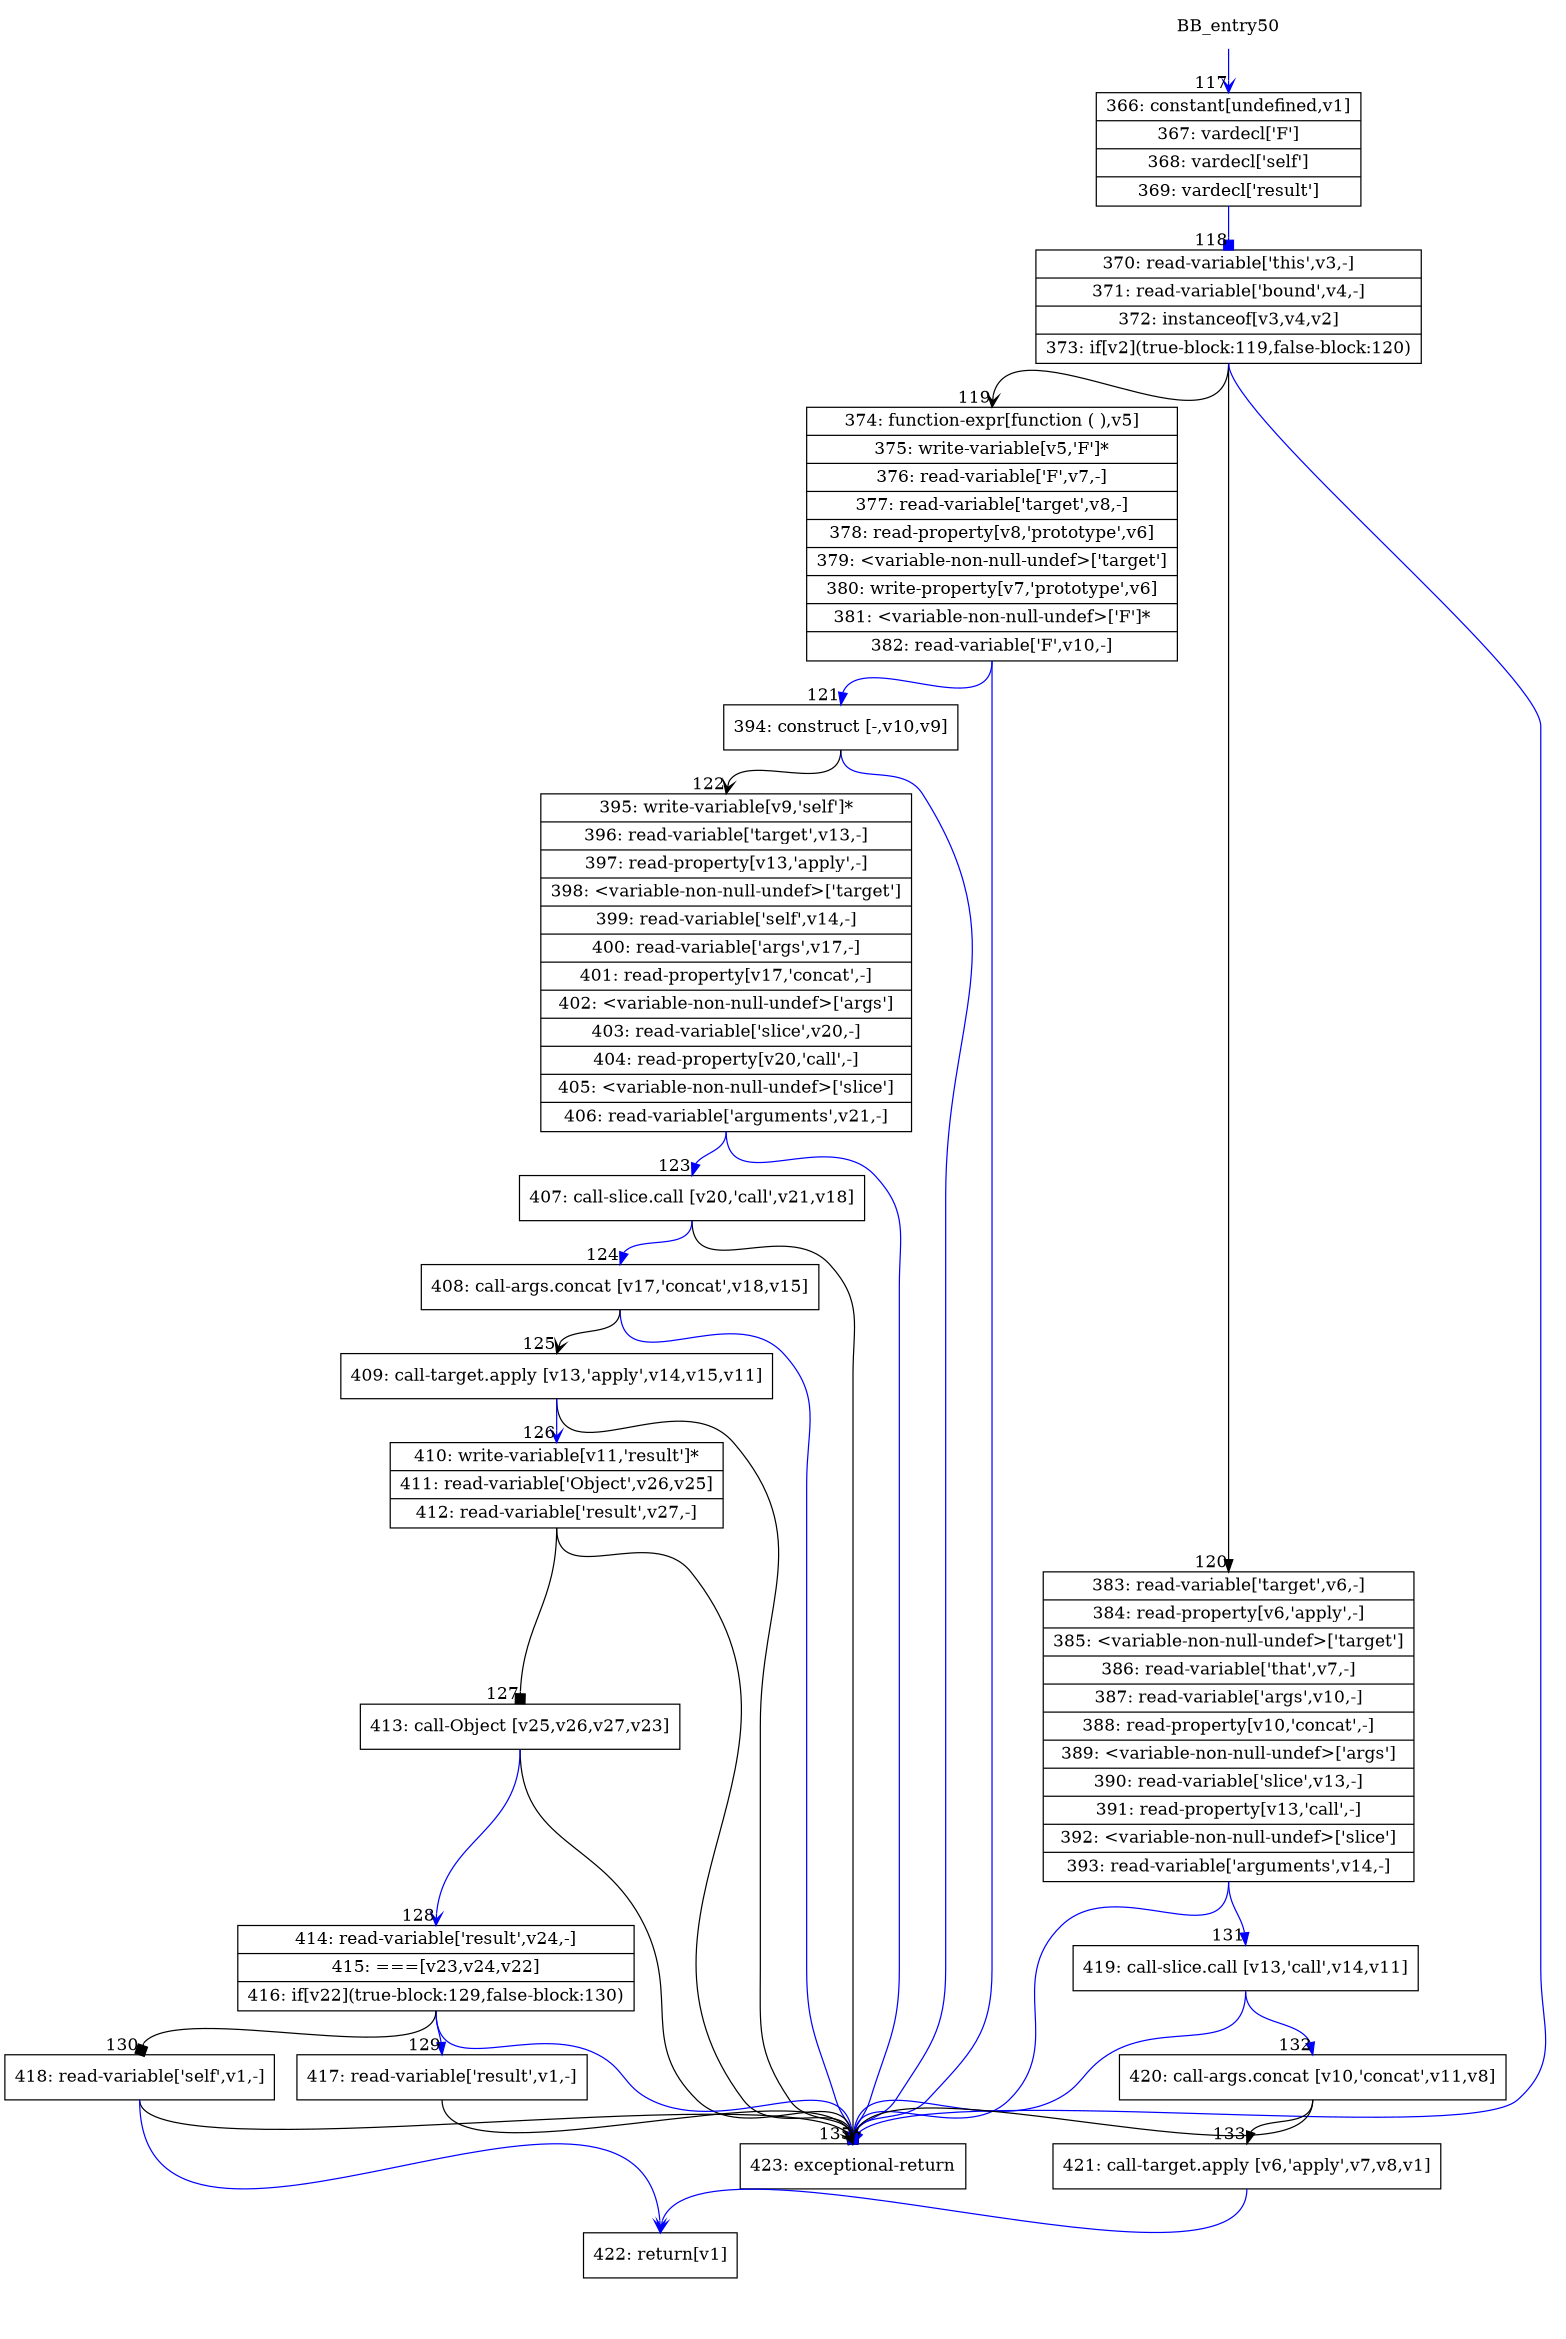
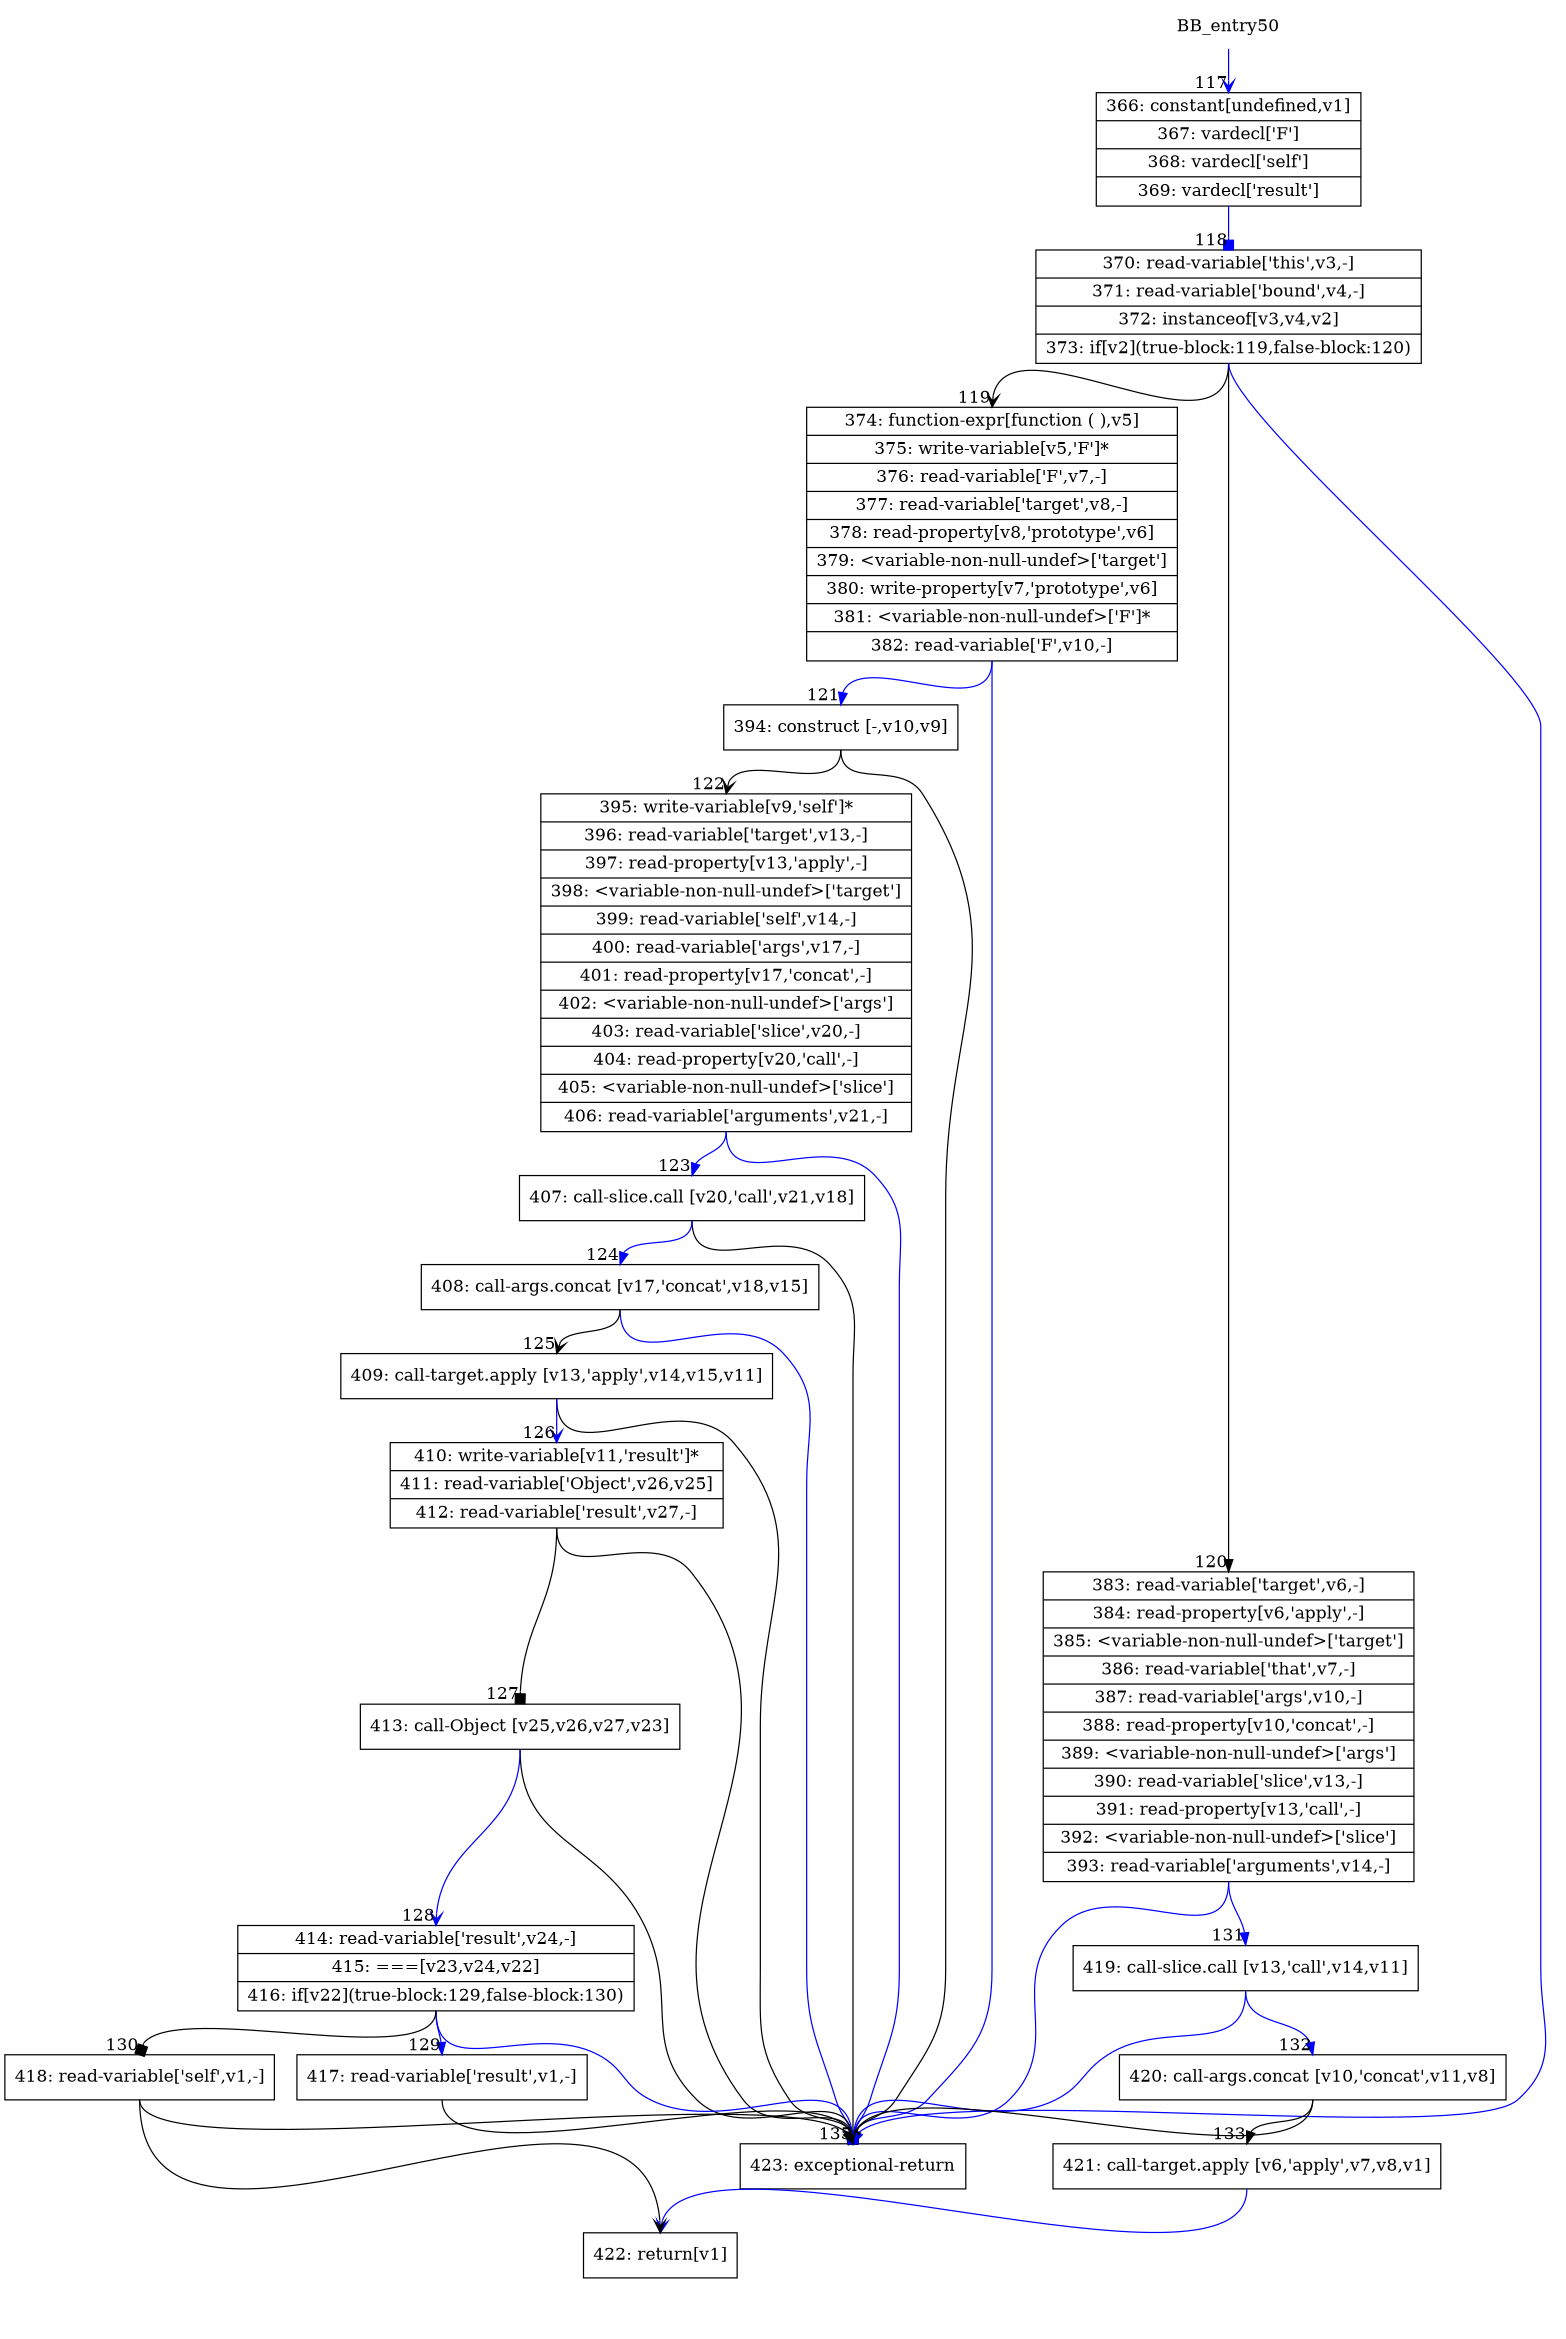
edge "394: construct [-,v10,v9]" -> "423: exceptional-return": color blue -> black
edge "418: read-variable['self',v1,-]" -> "423: exceptional-return": arrowhead vee -> normal
edge "418: read-variable['self',v1,-]" -> "422: return[v1]": color blue -> black
